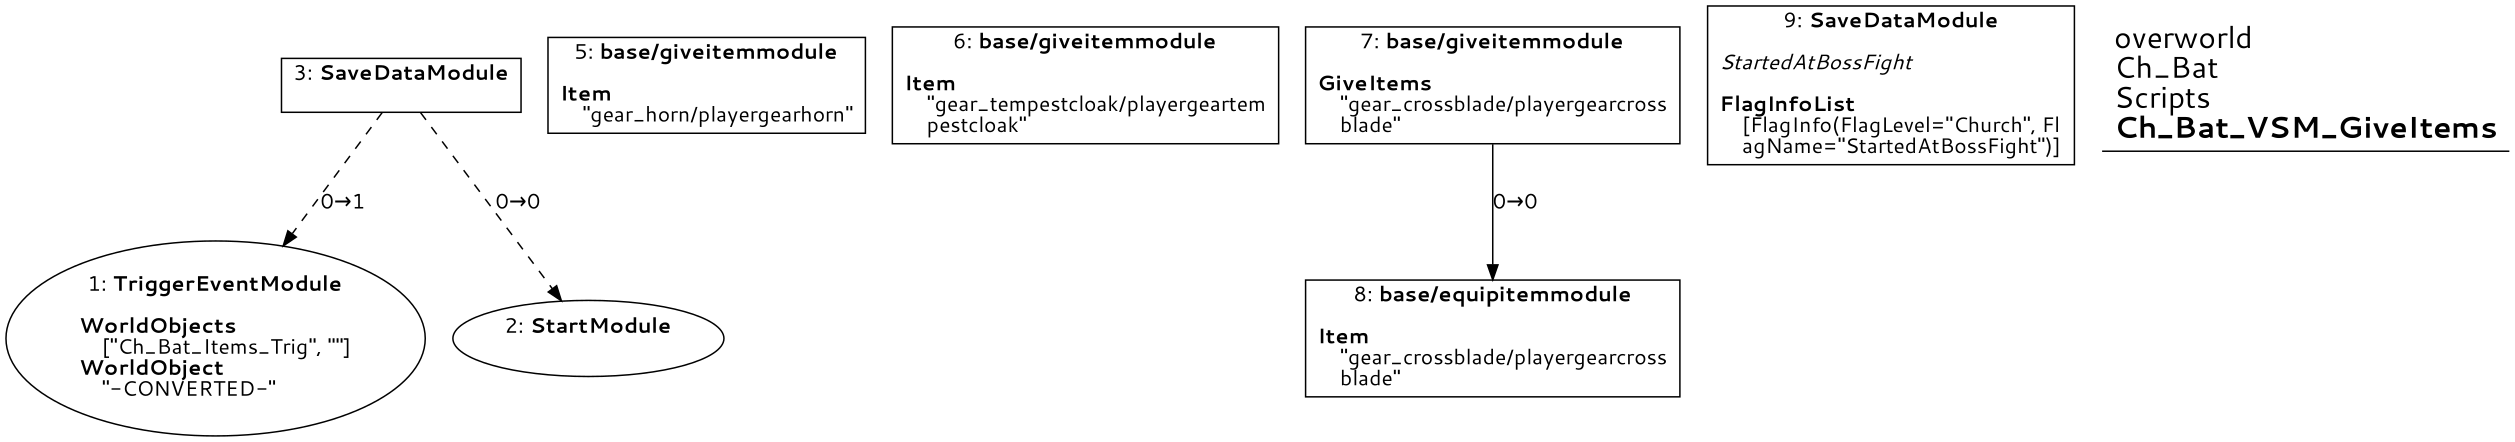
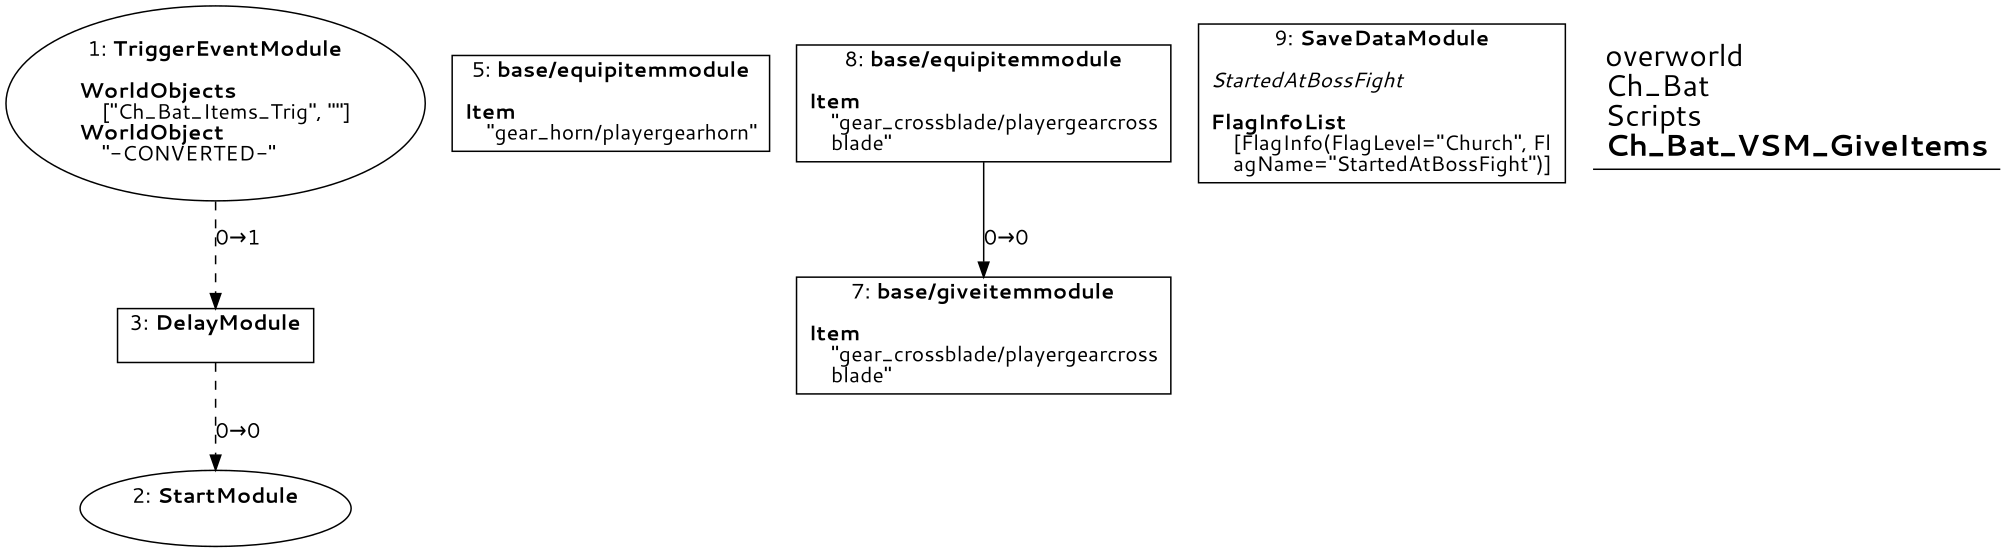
node "5:": text "base/giveitemmodule" -> "base/equipitemmodule"
node "3:": text "SaveDataModule" -> "DelayModule"
node "7:": text "GiveItems" -> "Item"
node "6:": removed
edge "3:" -> "1:": reversed
edge "7:" -> "8:": reversed
